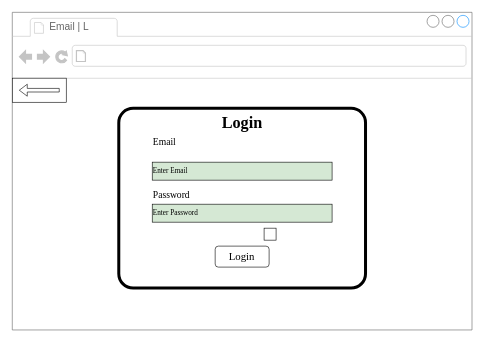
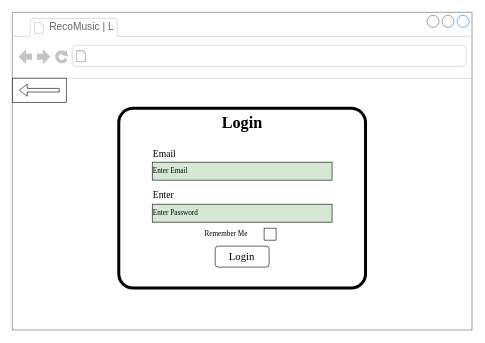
node "Email | L": label "Email | L" -> "RecoMusic | L"
node "Email": moved (170, 141) -> (170, 153)
node "Password": label "Password" -> "Enter"
node "Remember Me": added
